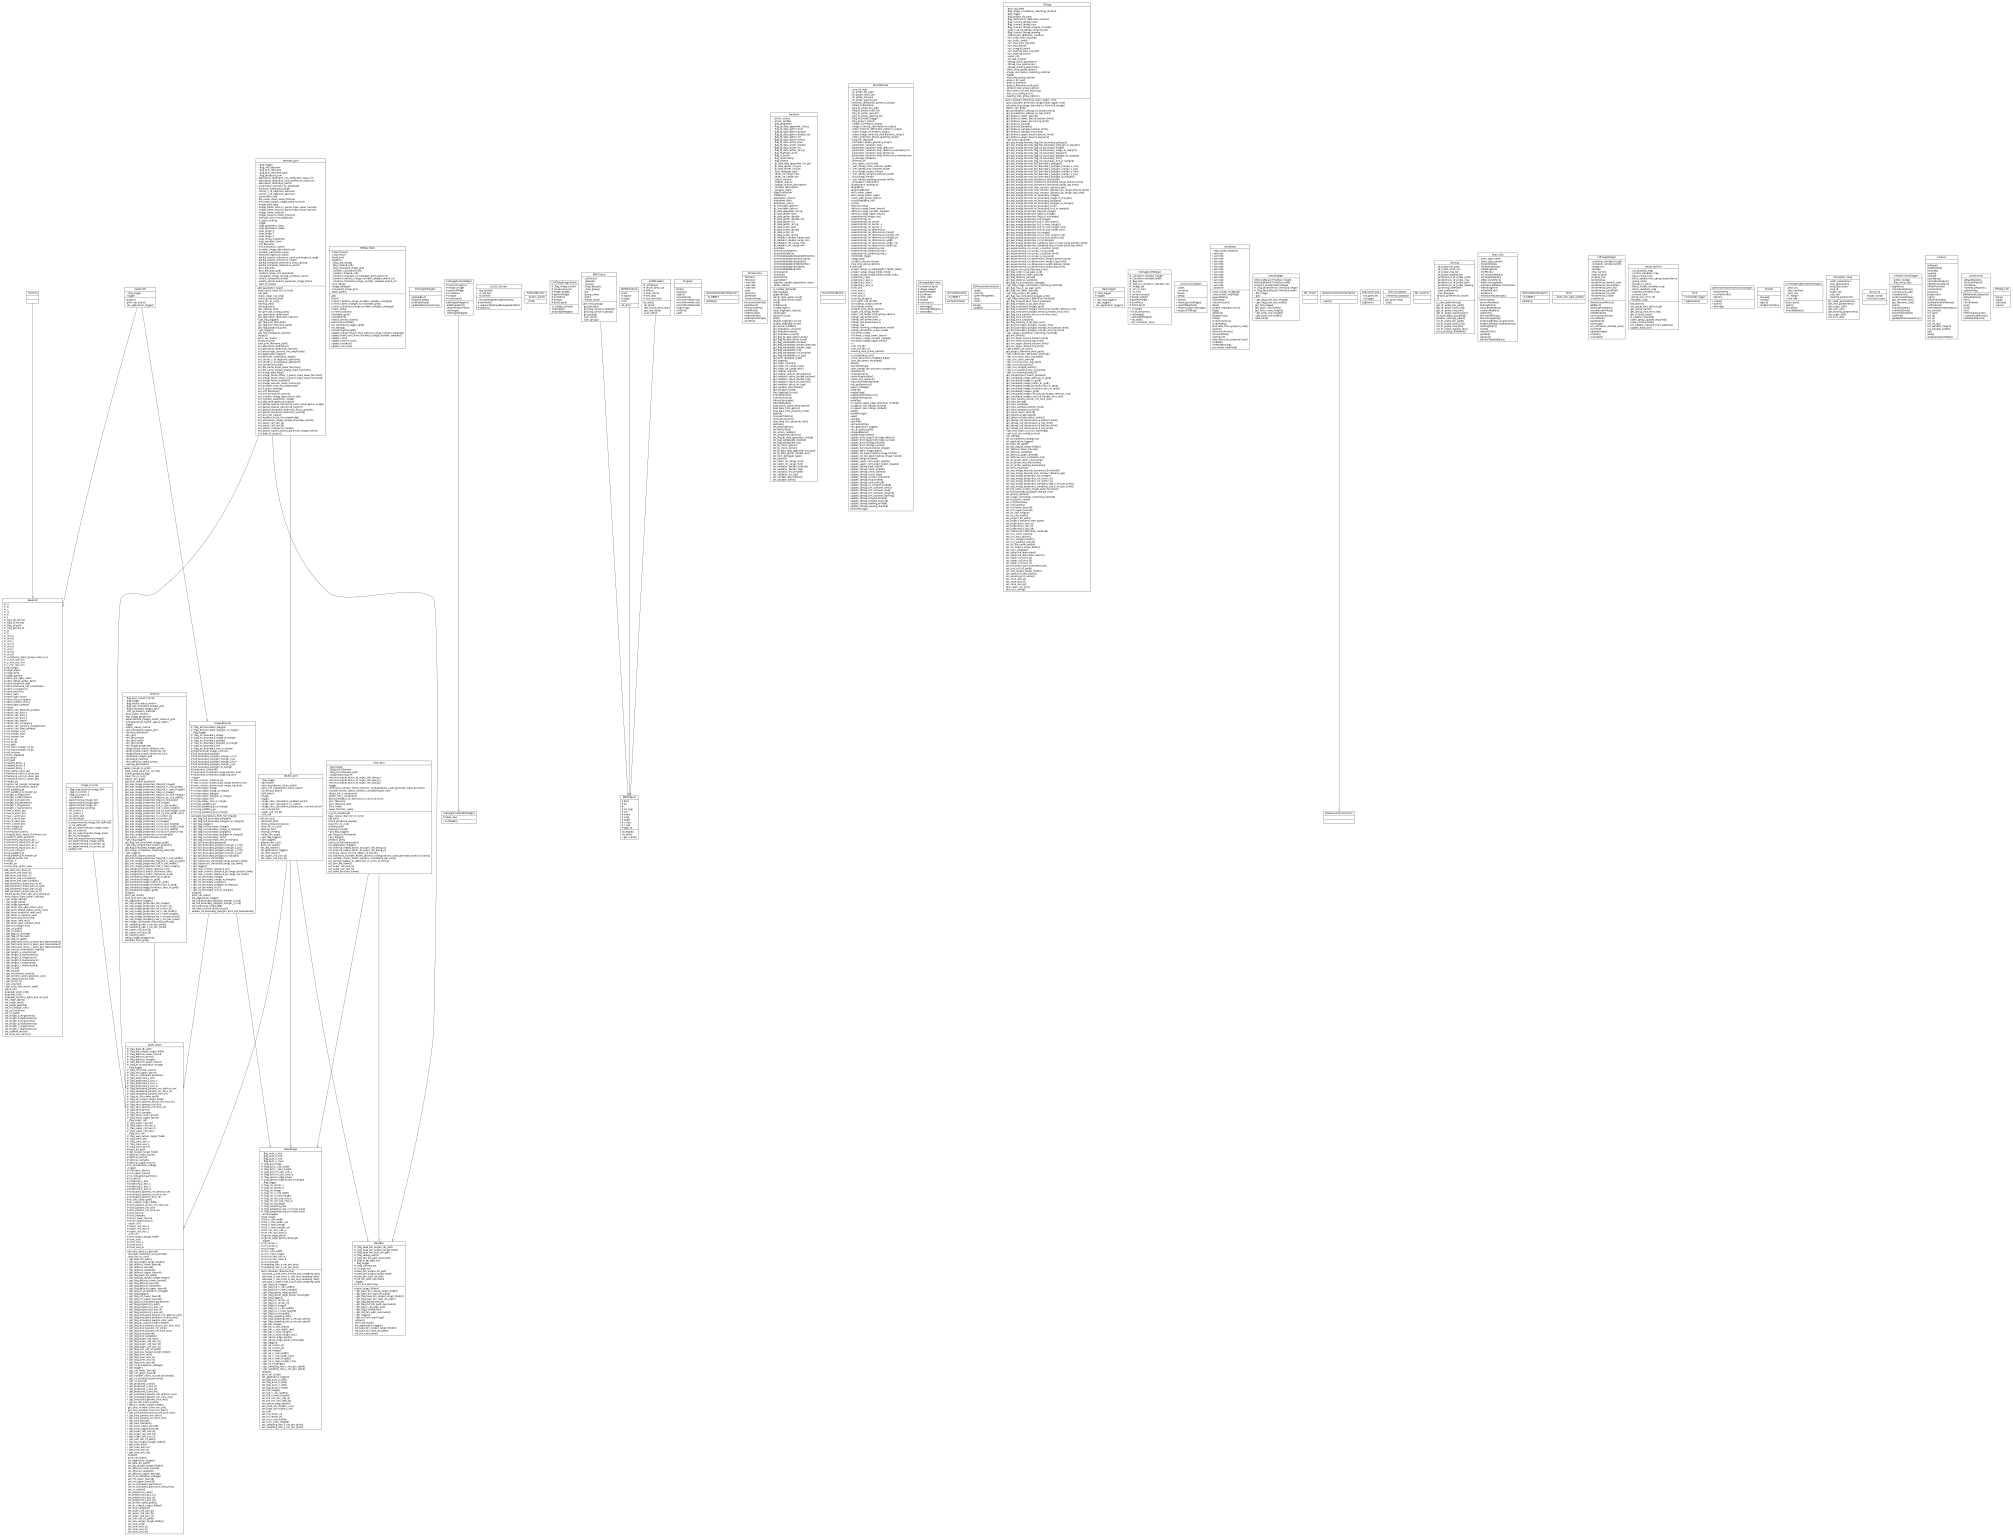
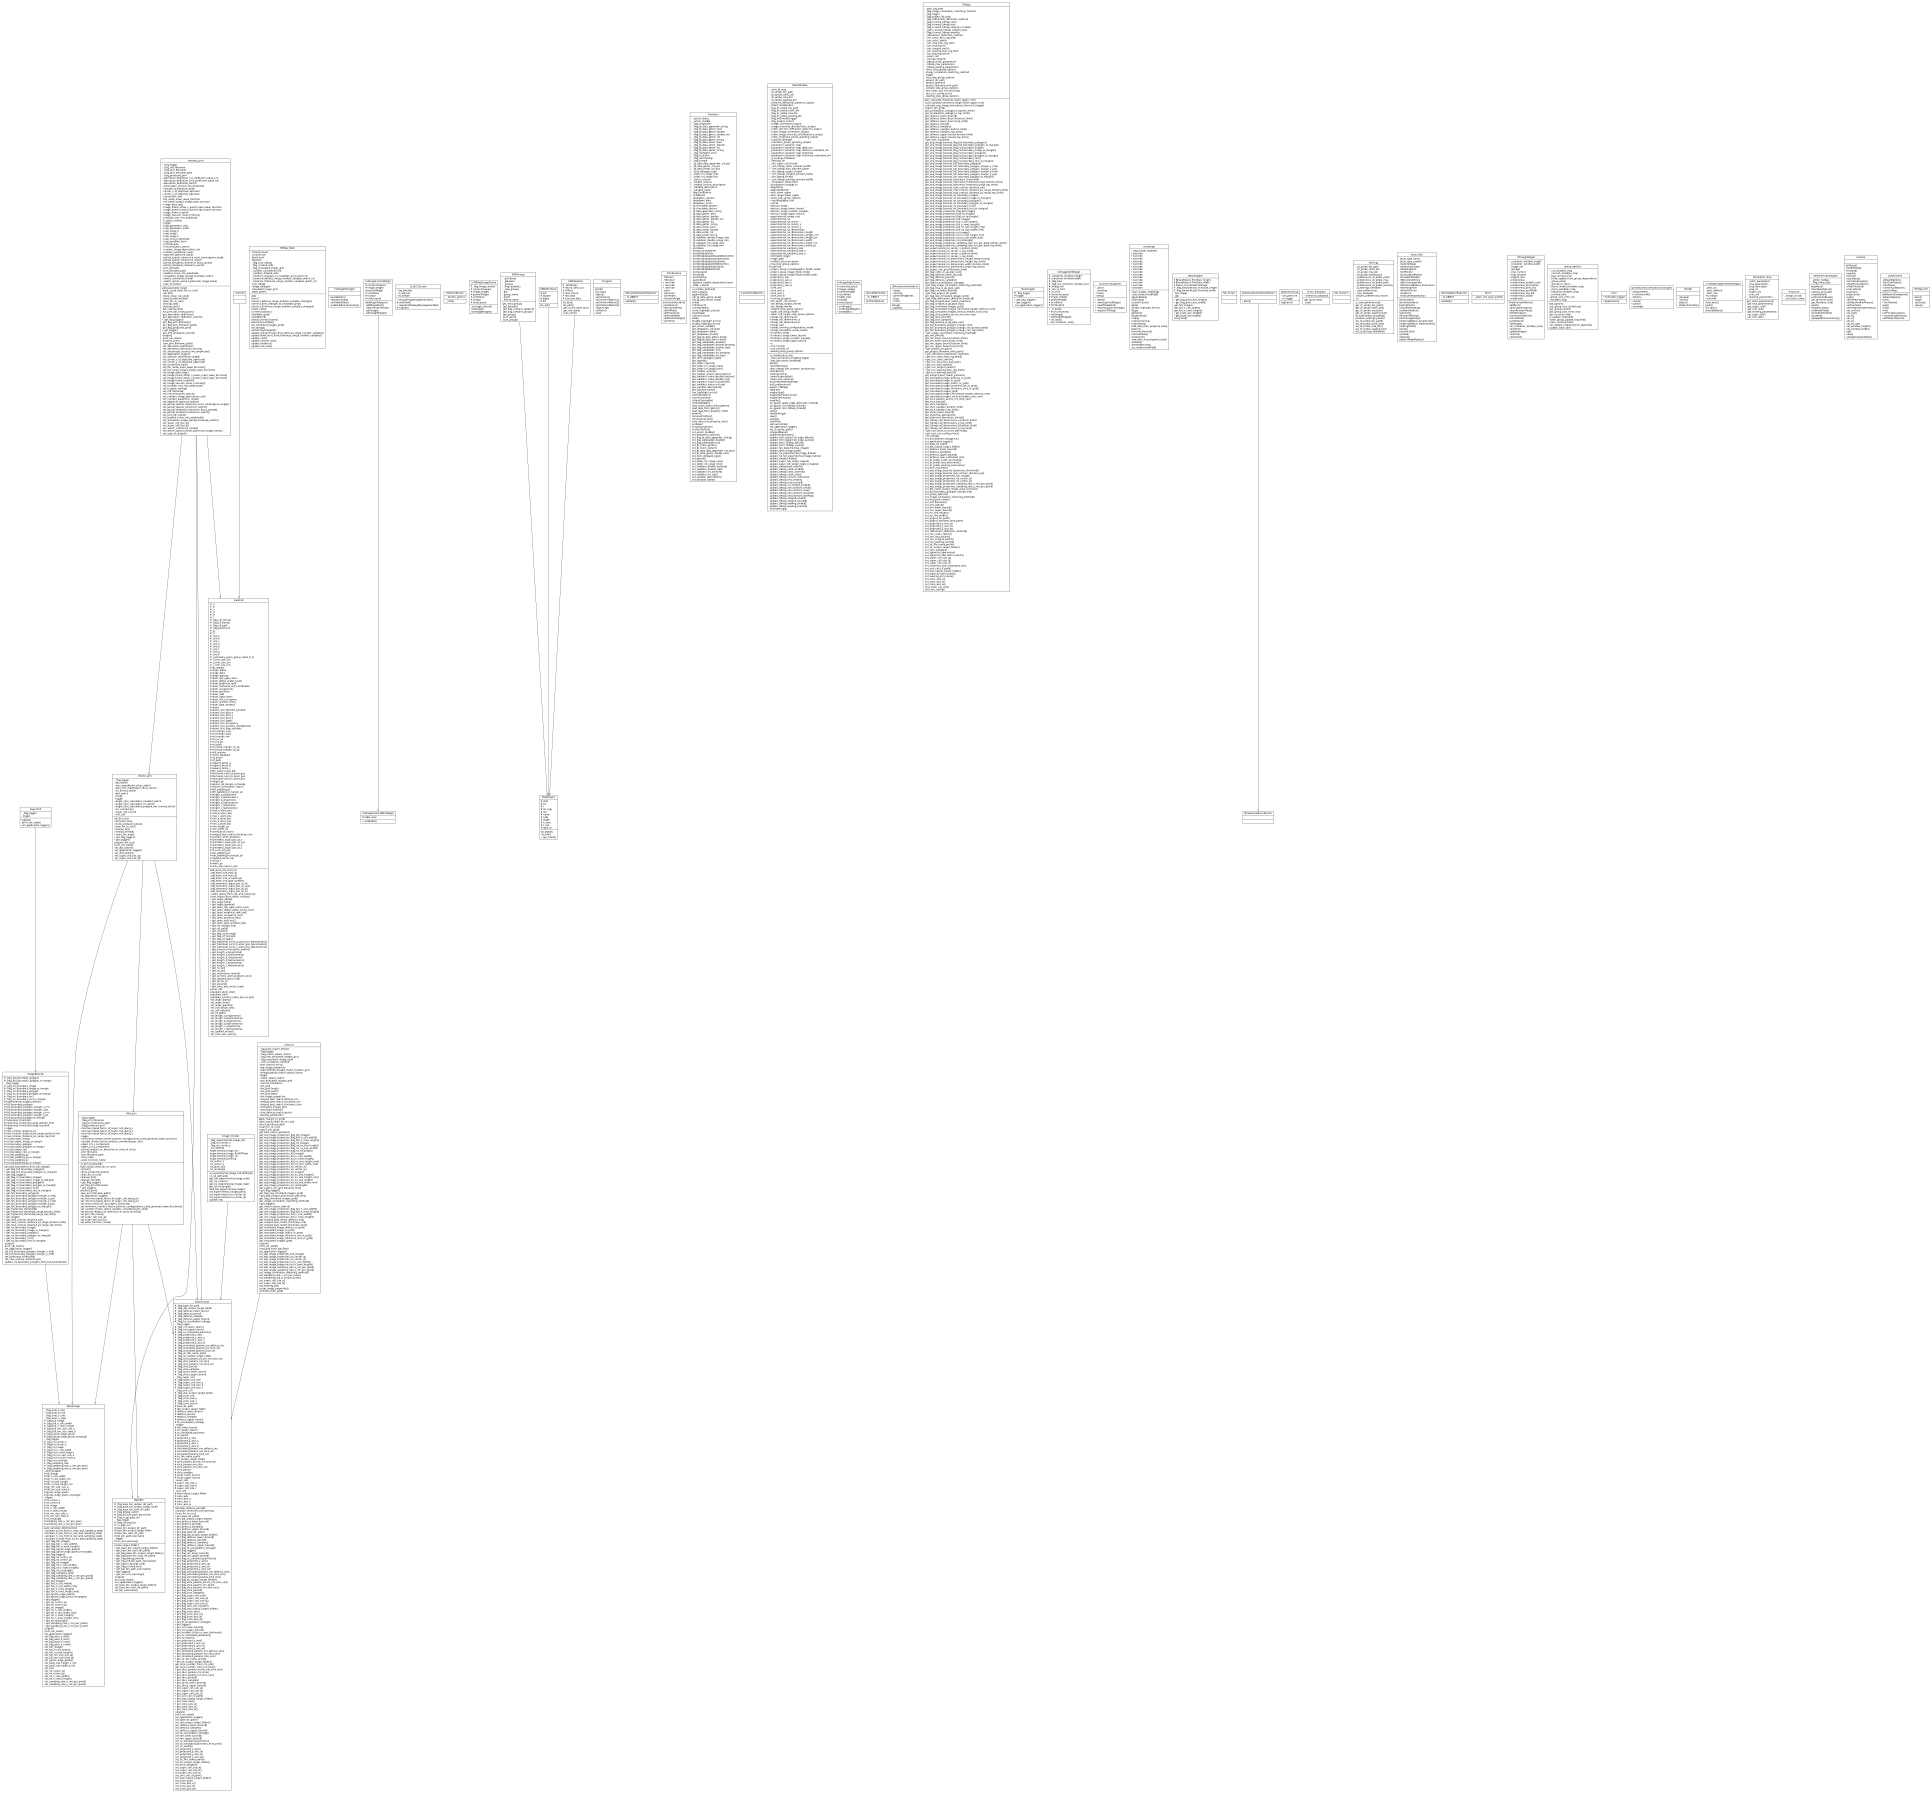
edge "SuperCell" -> "BaseCell": now "WAVIMG_prm" -> "BaseCell"
node "Image_Crystal": text "- experimental_image_path" -> "- experimental_image_fieldOfView"
edge "ImageBounds" -> "BaseCrystal": now "MSA_prm" -> "BaseCrystal"
edge "CELSLC_prm" -> "BaseBin": now "CELSLC_prm" -> "MSA_prm"
node "BaseBin": text "set_application_logger()" -> "env_application_logger()"
